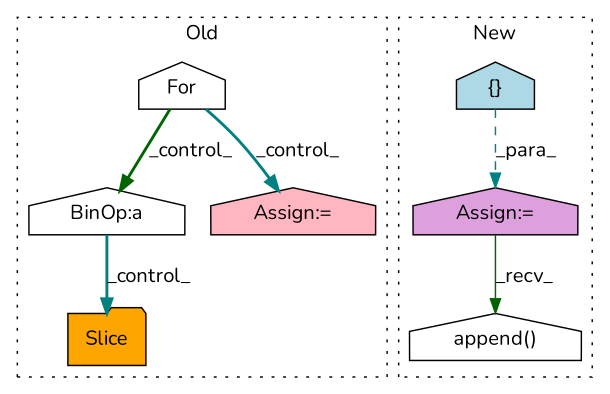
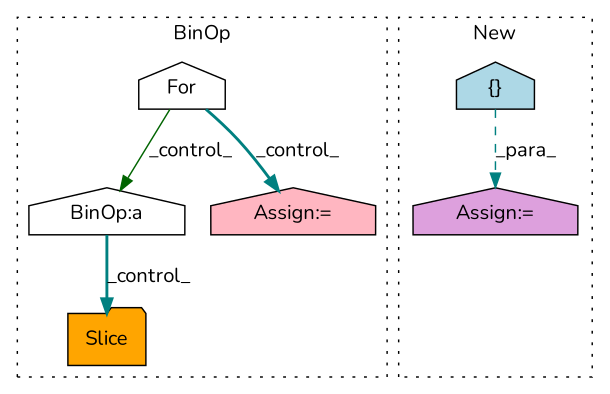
cluster "Old": label "Old" -> "BinOp"
edge "For" -> "BinOp:a": style bold -> solid
node "append()": removed
